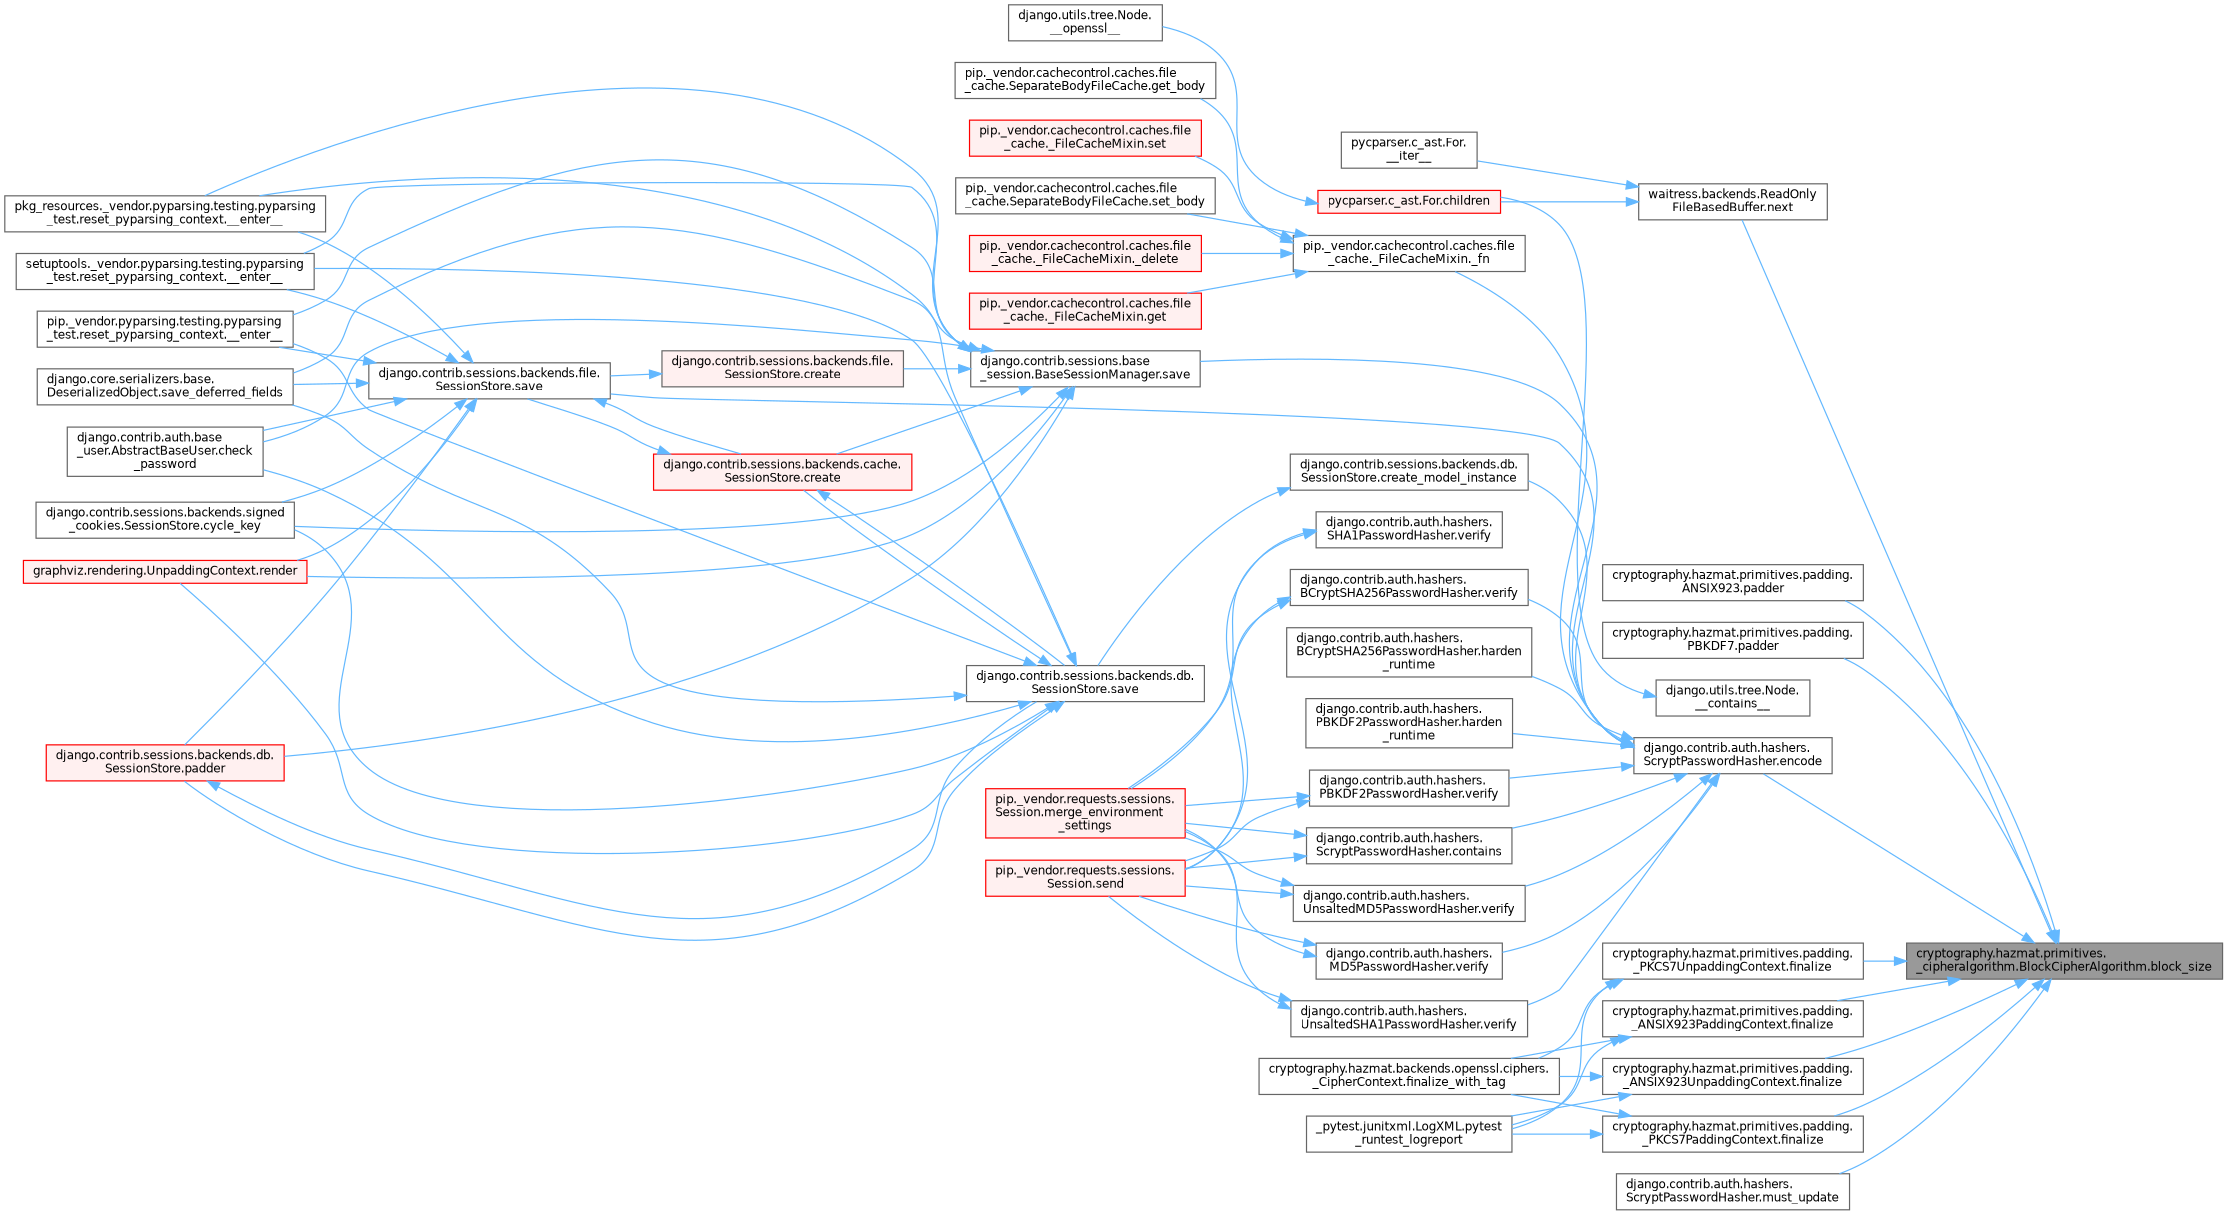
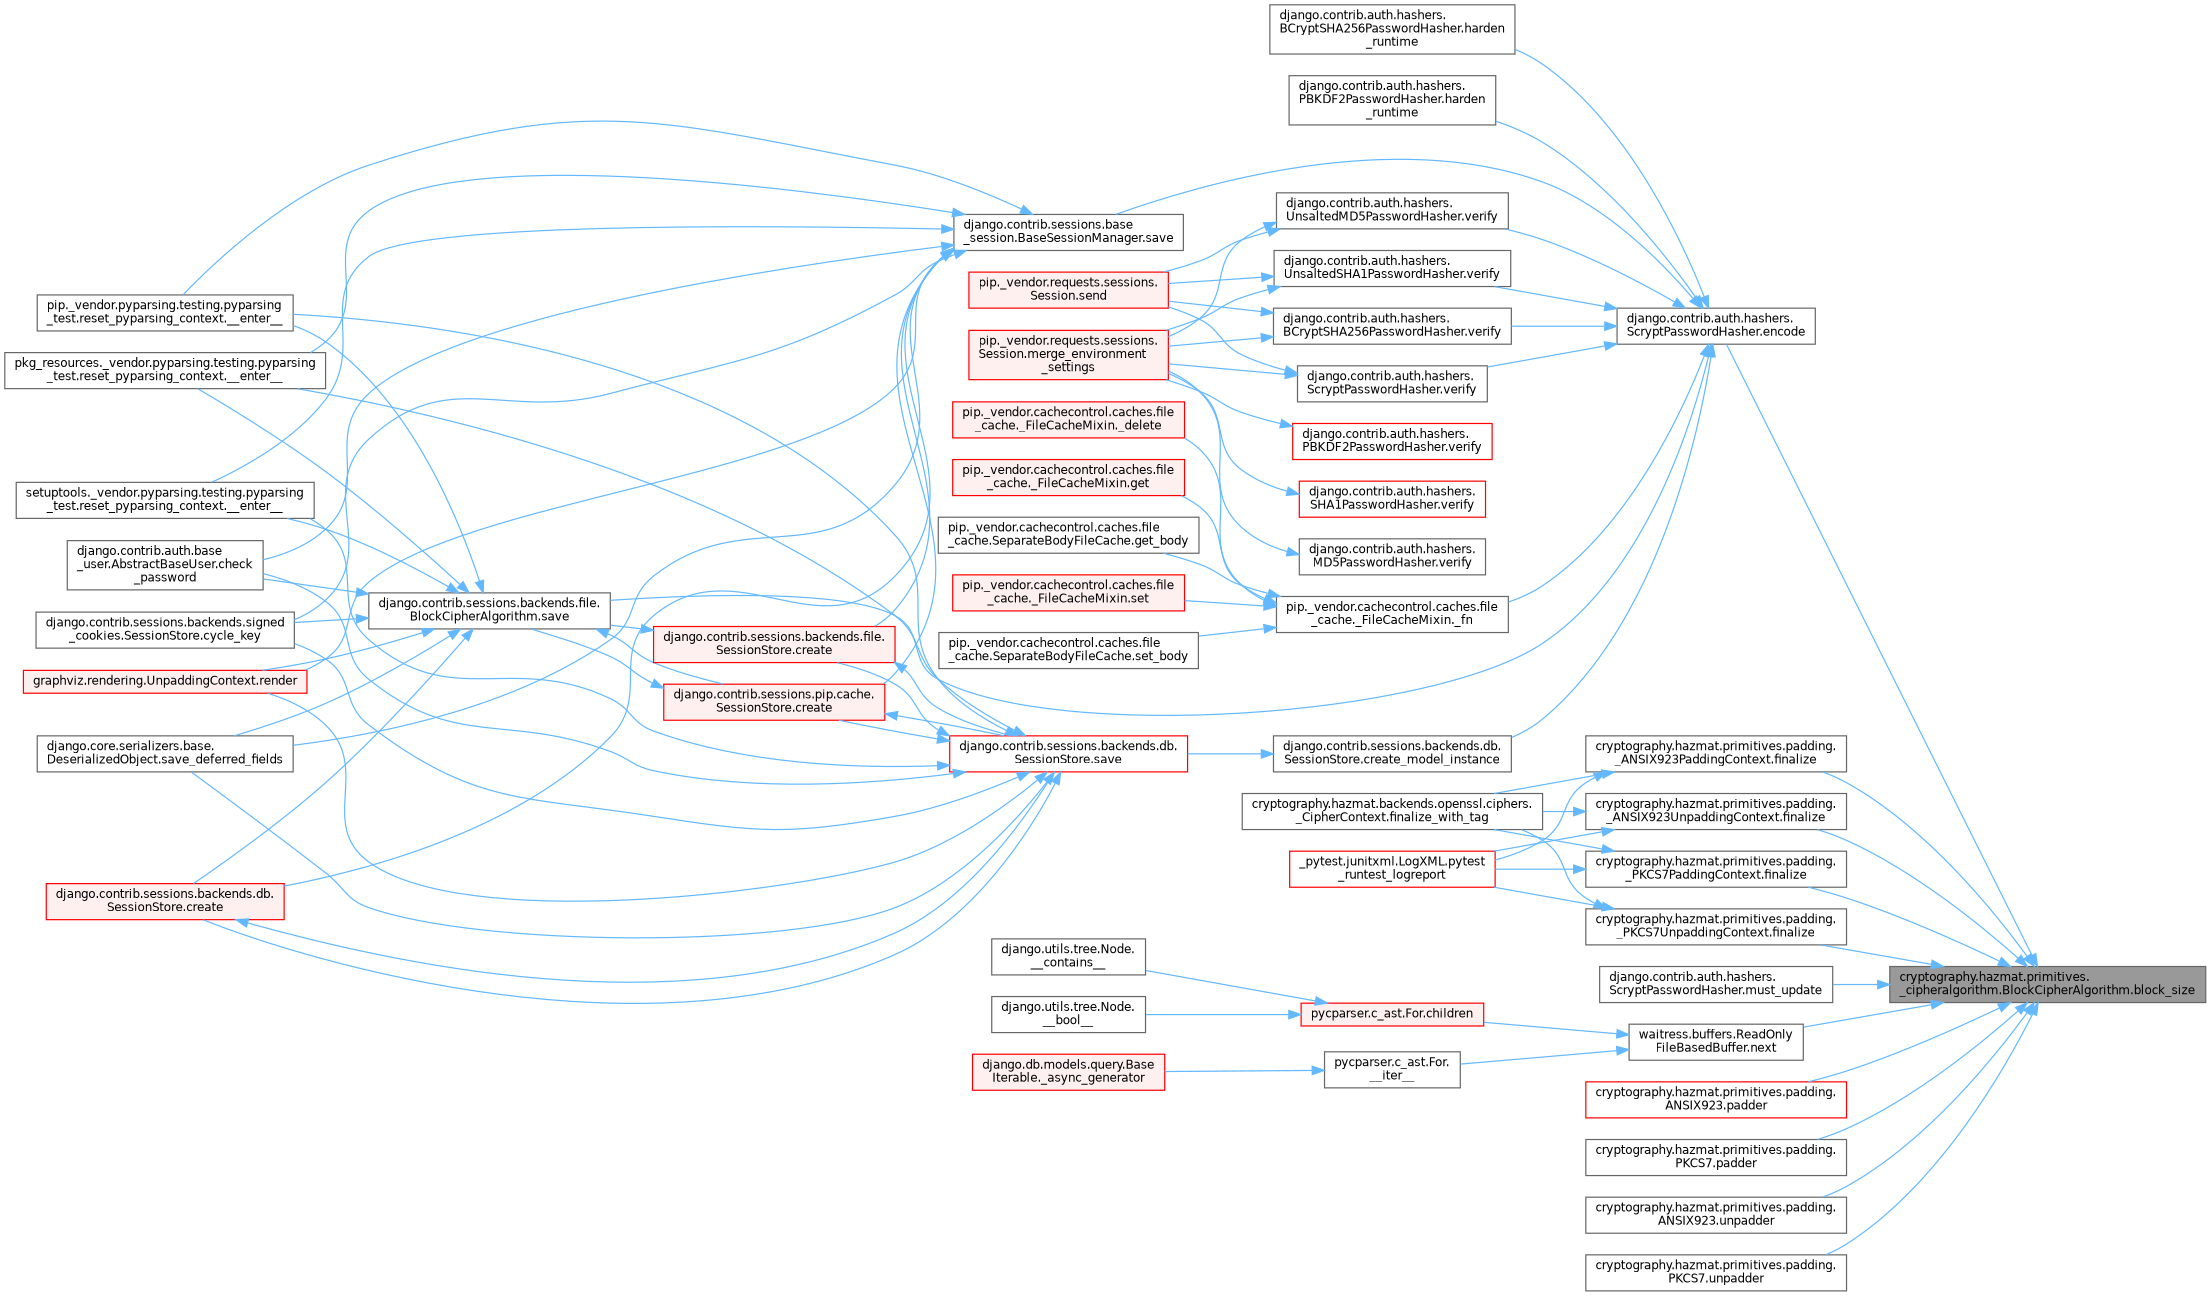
node "django.utils.tree.Node. __openssl__": label "django.utils.tree.Node. __openssl__" -> "django.utils.tree.Node. __bool__"
node "waitress.backends.ReadOnly FileBasedBuffer.next": label "waitress.backends.ReadOnly FileBasedBuffer.next" -> "waitress.buffers.ReadOnly FileBasedBuffer.next"
node "django.contrib.sessions.backends.file. SessionStore.create": color grey40 -> red
node "django.contrib.sessions.backends.file. SessionStore.save": label "django.contrib.sessions.backends.file. SessionStore.save" -> "django.contrib.sessions.backends.file. BlockCipherAlgorithm.save"
edge "pycparser.c_ast.For.children" -> "django.utils.tree.Node. __contains__": reversed
node "django.contrib.sessions.backends.cache. SessionStore.create": label "django.contrib.sessions.backends.cache. SessionStore.create" -> "django.contrib.sessions.pip.cache. SessionStore.create"
node "django.contrib.auth.hashers. SHA1PasswordHasher.verify": color grey40 -> red
node "cryptography.hazmat.primitives.padding. ANSIX923.padder": color grey40 -> red
node "cryptography.hazmat.primitives.padding. PBKDF7.padder": label "cryptography.hazmat.primitives.padding. PBKDF7.padder" -> "cryptography.hazmat.primitives.padding. PKCS7.padder"
node "django.contrib.sessions.backends.db. SessionStore.save": color grey40 -> red
edge "django.contrib.sessions.backends.file. SessionStore.create" -> "django.contrib.sessions.backends.db. SessionStore.save": added
edge "pip._vendor.requests.sessions. Session.send" -> "django.contrib.auth.hashers. SHA1PasswordHasher.verify": removed
edge "django.contrib.sessions.backends.db. SessionStore.save" -> "django.contrib.sessions.backends.file. SessionStore.create": added
node "django.contrib.sessions.backends.db. SessionStore.padder": label "django.contrib.sessions.backends.db. SessionStore.padder" -> "django.contrib.sessions.backends.db. SessionStore.create"
edge "django.contrib.auth.hashers. PBKDF2PasswordHasher.verify" -> "django.contrib.auth.hashers. ScryptPasswordHasher.encode": removed
node "django.contrib.auth.hashers. PBKDF2PasswordHasher.verify": color grey40 -> red
edge "pip._vendor.requests.sessions. Session.send" -> "django.contrib.auth.hashers. PBKDF2PasswordHasher.verify": removed
node "django.contrib.auth.hashers. ScryptPasswordHasher.contains": label "django.contrib.auth.hashers. ScryptPasswordHasher.contains" -> "django.contrib.auth.hashers. ScryptPasswordHasher.verify"
edge "django.contrib.auth.hashers. MD5PasswordHasher.verify" -> "django.contrib.auth.hashers. ScryptPasswordHasher.encode": removed
edge "pip._vendor.requests.sessions. Session.send" -> "django.contrib.auth.hashers. MD5PasswordHasher.verify": removed
node "django.db.models.query.Base Iterable._async_generator": added
node "_pytest.junitxml.LogXML.pytest _runtest_logreport": color grey40 -> red
node "cryptography.hazmat.primitives.padding. ANSIX923.unpadder": added
node "cryptography.hazmat.primitives.padding. PKCS7.unpadder": added
